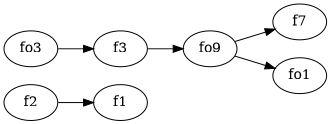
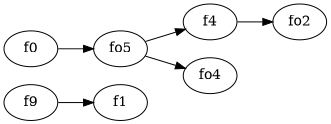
node "f7": label "f7" -> "f4"
node "fo2": added
node "fo3": removed
node "f3": label "f3" -> "f0"
node "fo9": label "fo9" -> "fo5"
node "fo1": label "fo1" -> "fo4"
node "f2": label "f2" -> "f9"
